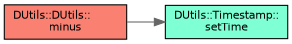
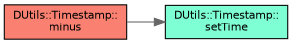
node "DUtils::DUtils:: minus": label "DUtils::DUtils:: minus" -> "DUtils::Timestamp:: minus"
